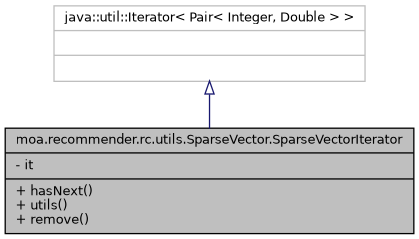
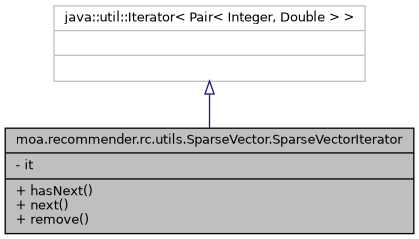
node "moa.recommender.rc.utils.SparseVector.SparseVectorIterator": text "+ utils()" -> "+ next()"
